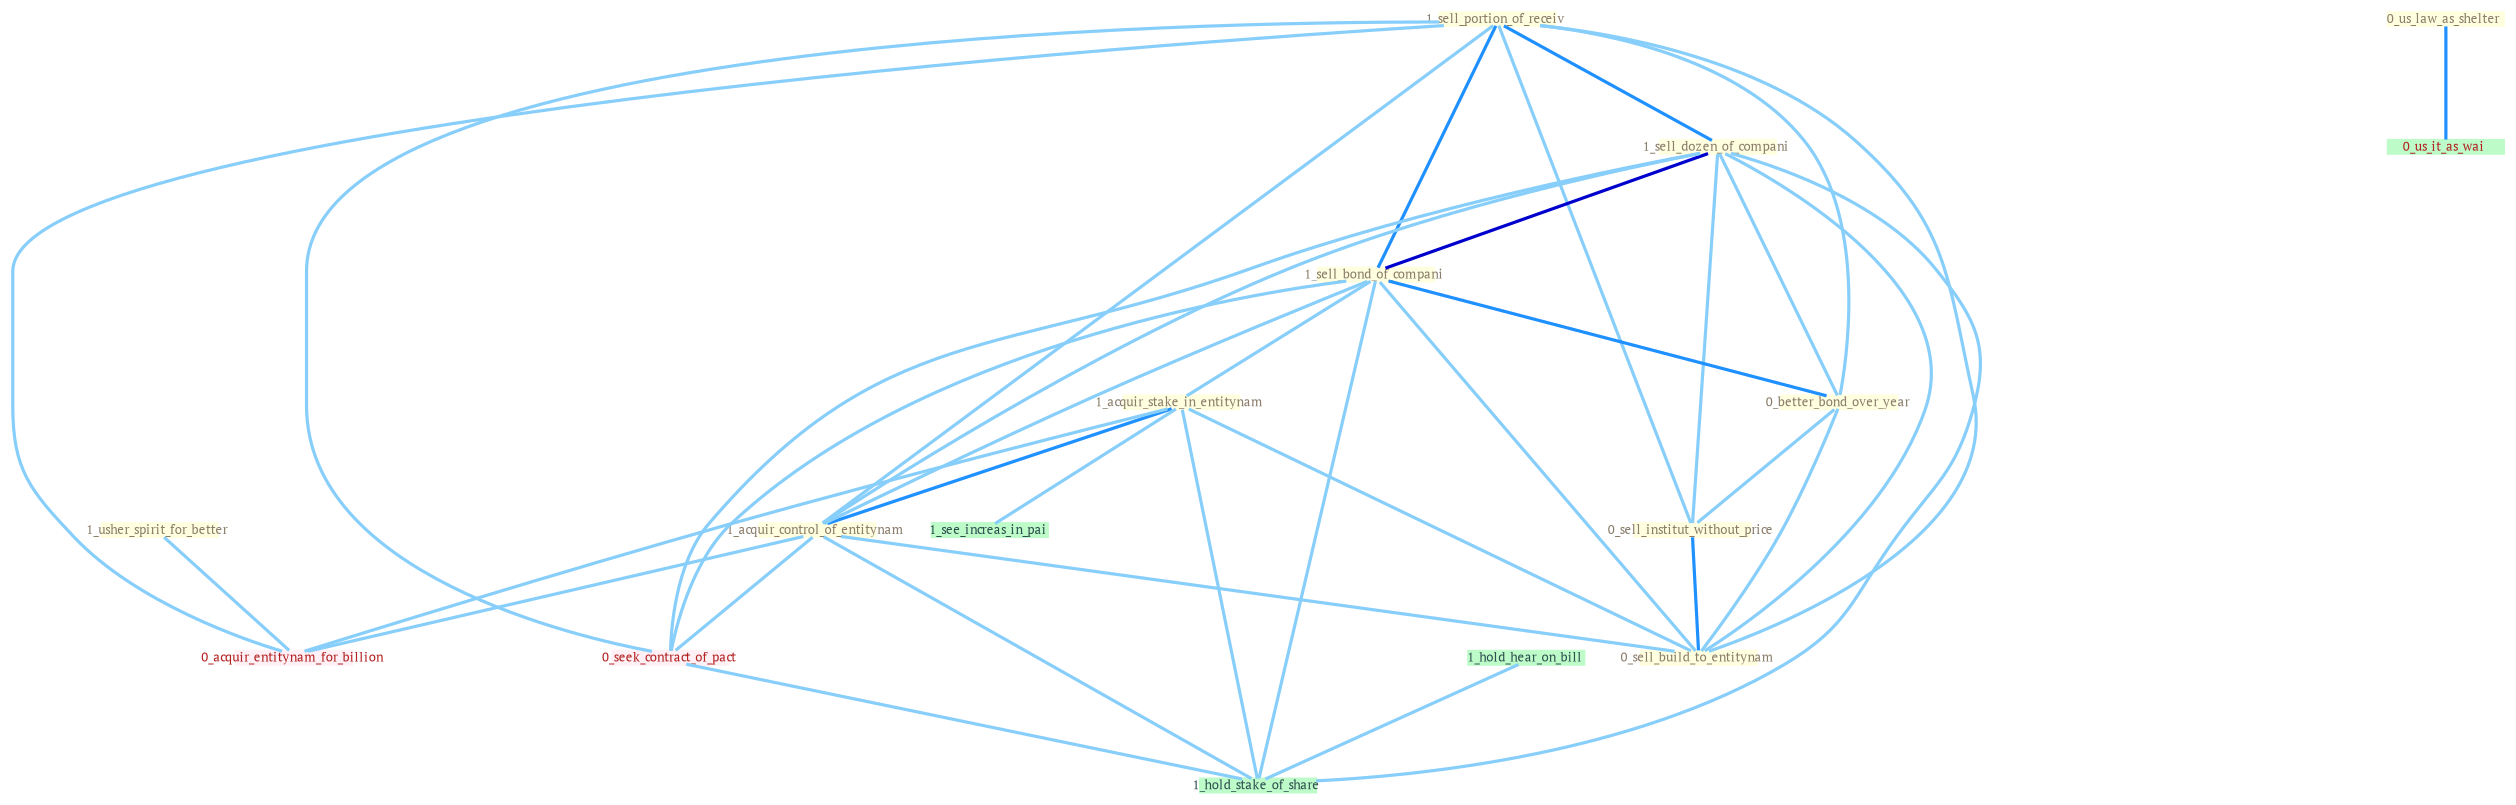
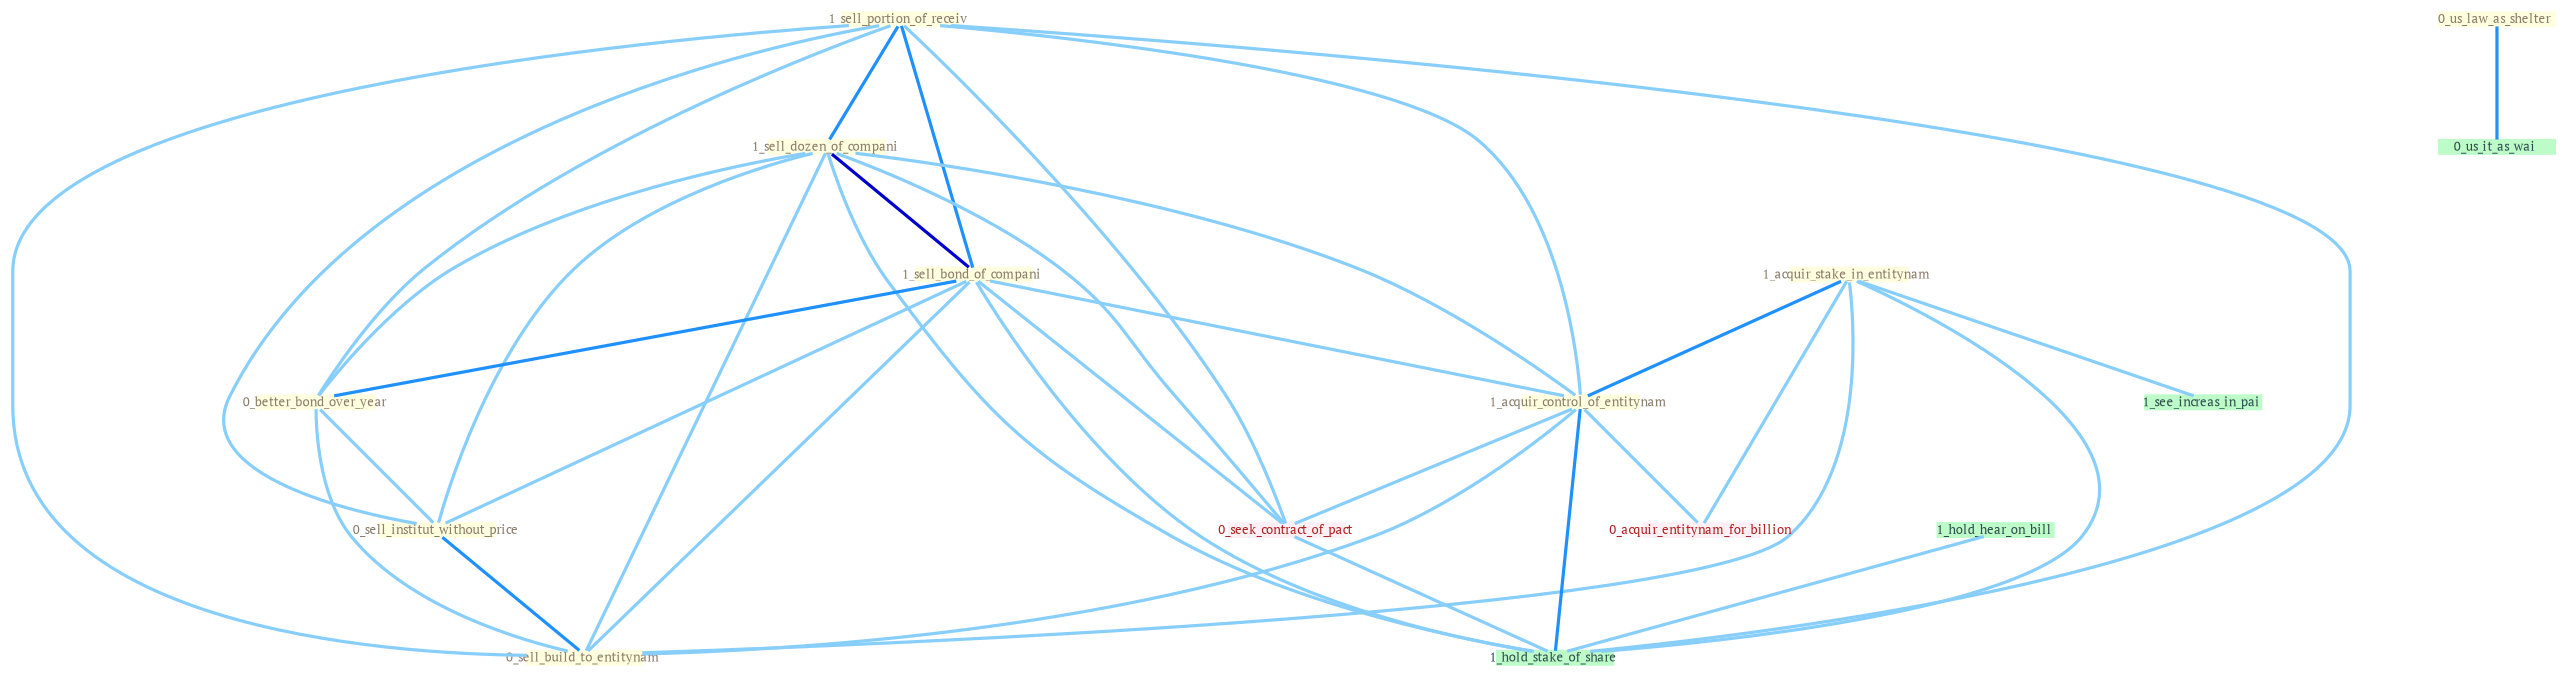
edge "1_sell_portion_of_receiv" -- "0_acquir_entitynam_for_billion": now "1_sell_portion_of_receiv" -- "1_hold_stake_of_share"
node "0_us_it_as_wai": fontcolor #b22222 -> #2f4f4f
edge "1_sell_bond_of_compani" -- "1_acquir_stake_in_entitynam": now "1_sell_bond_of_compani" -- "0_sell_institut_without_price"
node "1_usher_spirit_for_better": removed
edge "1_acquir_control_of_entitynam" -- "1_hold_stake_of_share": color #87cefa -> #1e90ff
